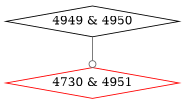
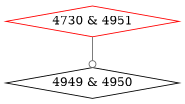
edge "4949 & 4950" -> "4730 & 4951": reversed
